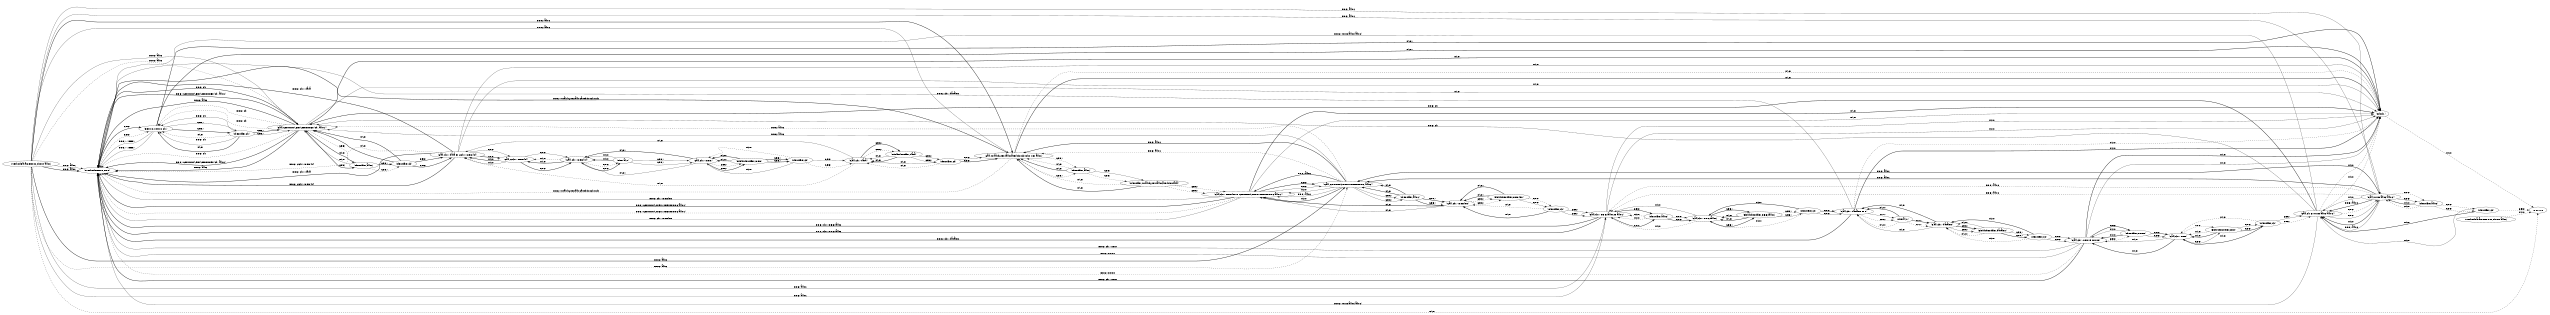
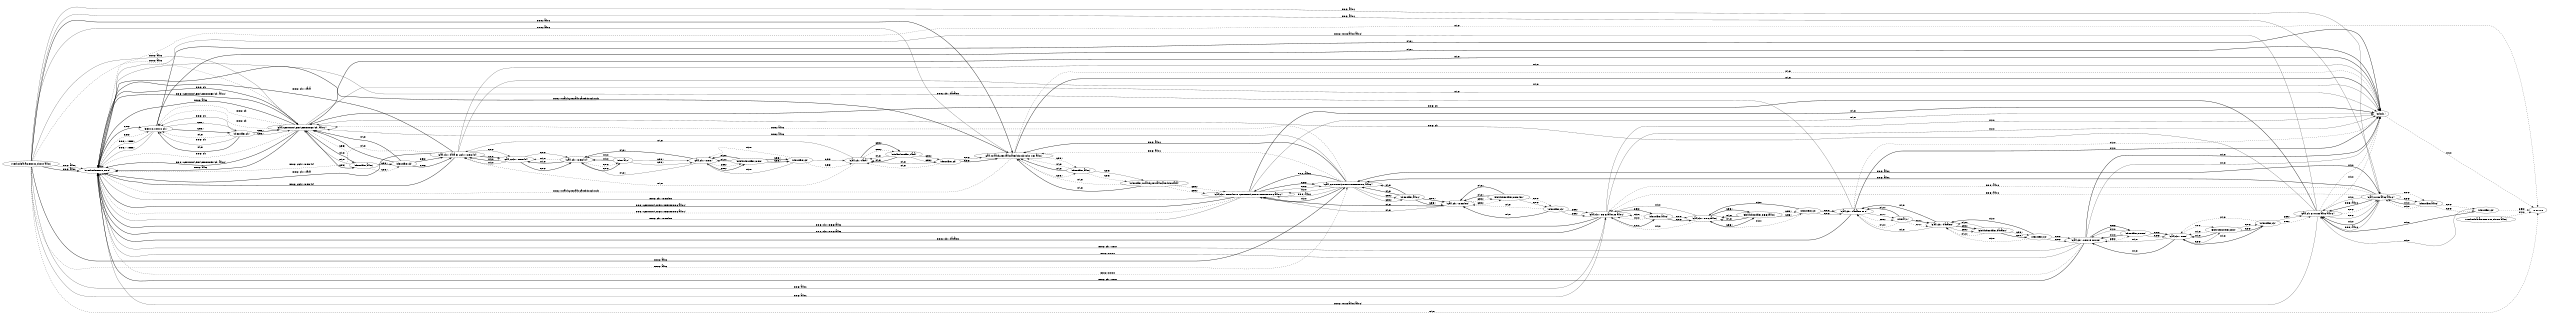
edge "(MethodReturn,RET)" -> "1000100": added, label "AST:"
